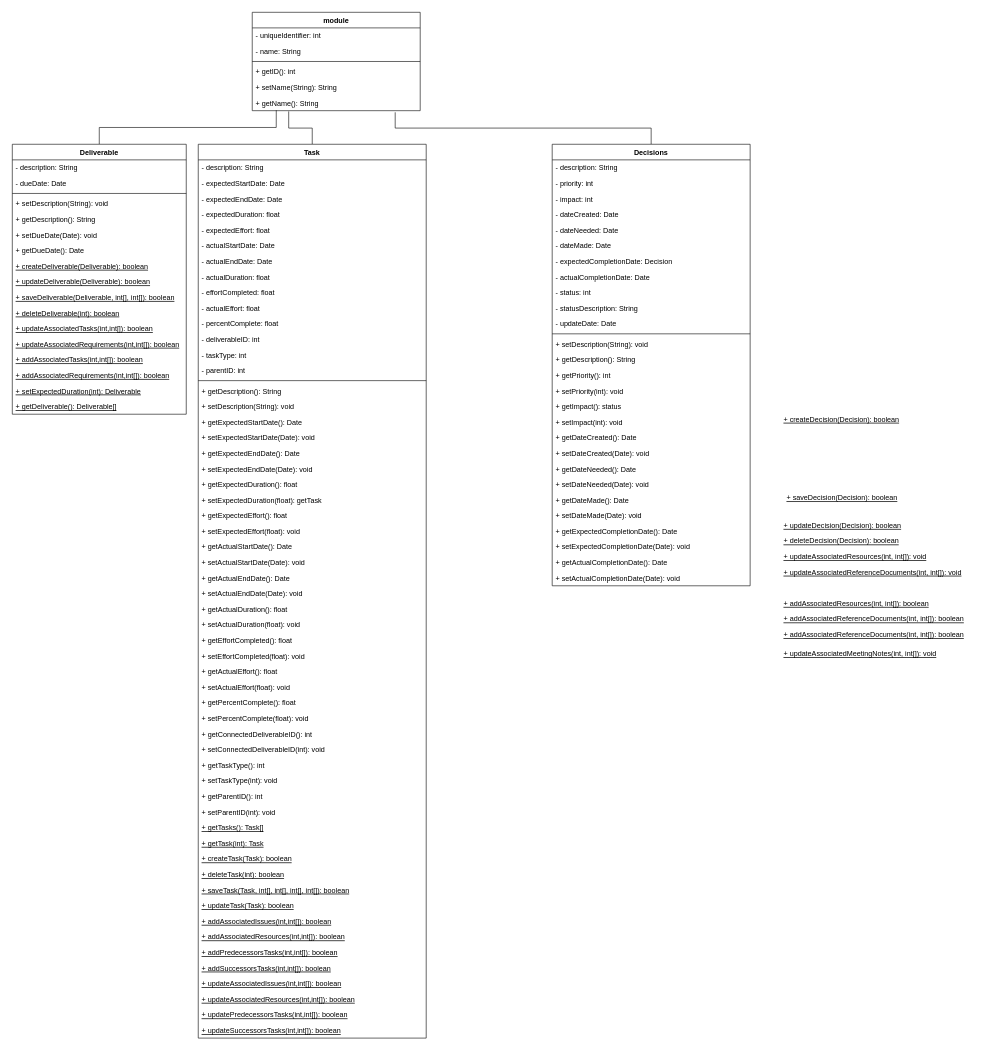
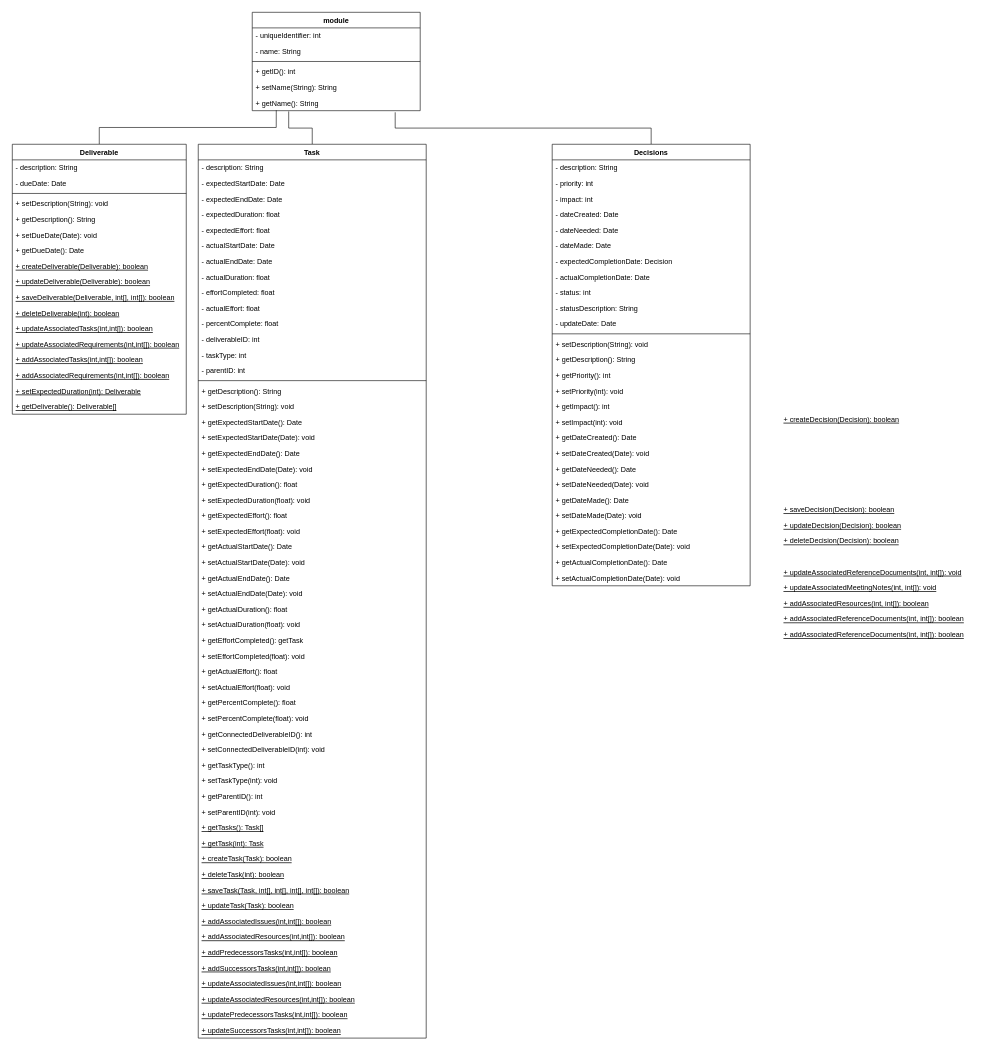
node "+ getImpact(): status": label "+ getImpact(): status" -> "+ getImpact(): int"
node "+ saveDecision(Decision): boolean": moved (882, 498) -> (879, 510)
node "+ setExpectedDuration(float): getTask": label "+ setExpectedDuration(float): getTask" -> "+ setExpectedDuration(float): void"
node "+ updateAssociatedResources(int, int[]): void": removed
node "+ getEffortCompleted(): float": label "+ getEffortCompleted(): float" -> "+ getEffortCompleted(): getTask"
node "+ updateAssociatedMeetingNotes(int, int[]): void": moved (879, 654) -> (879, 588)
